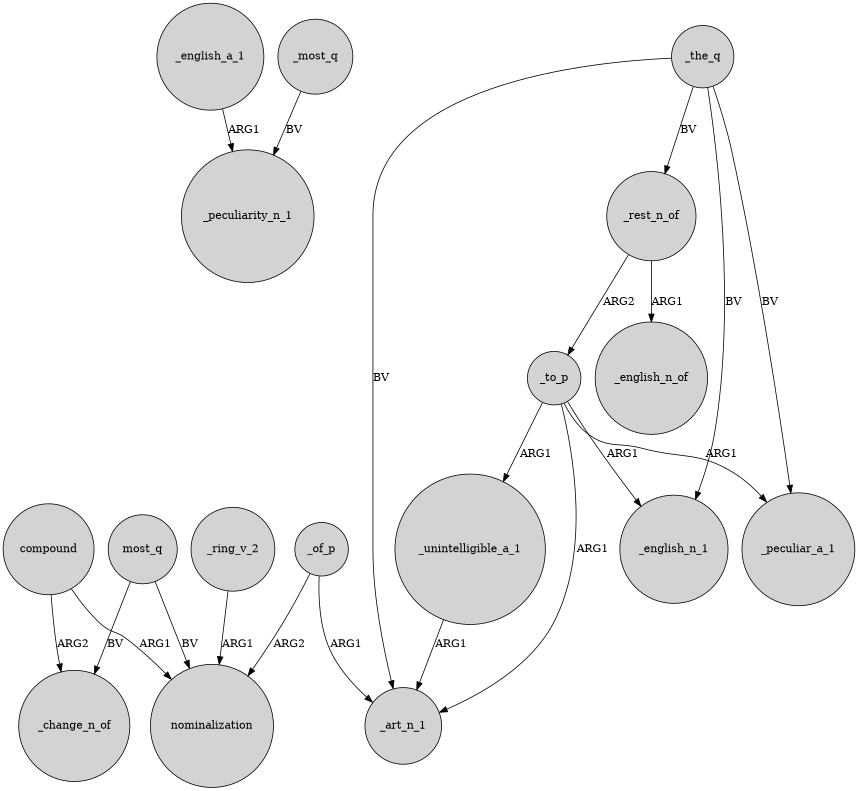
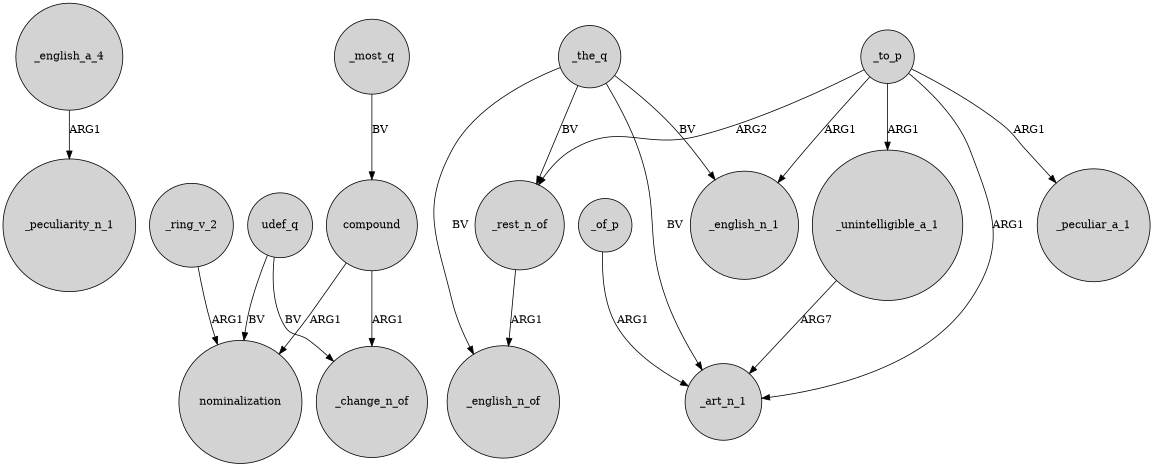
node "_english_a_1": label "_english_a_1" -> "_english_a_4"
edge "_most_q" -> "_peculiarity_n_1": now "_most_q" -> "compound"
edge "_the_q" -> "_peculiar_a_1": now "_the_q" -> "_english_n_of"
edge "_rest_n_of" -> "_to_p": reversed
node "most_q": label "most_q" -> "udef_q"
edge "_of_p" -> "nominalization": removed, label "ARG2"
edge "compound" -> "_change_n_of": label "ARG2" -> "ARG1"
edge "_unintelligible_a_1" -> "_art_n_1": label "ARG1" -> "ARG7"
